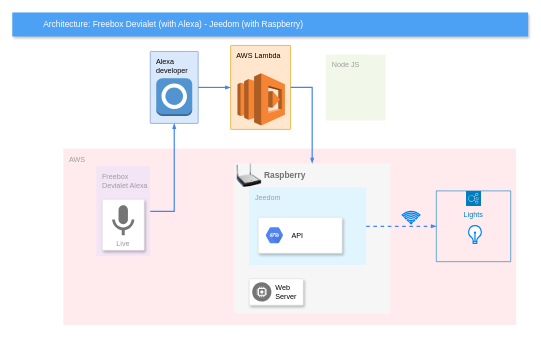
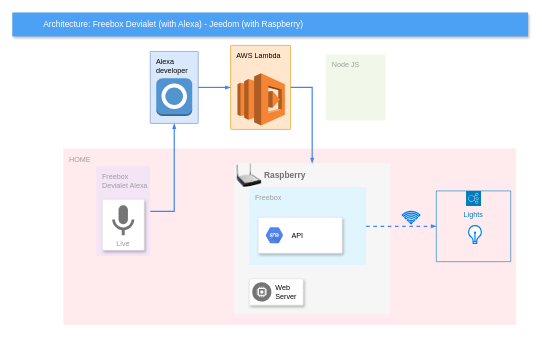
node "AWS": label "AWS" -> "HOME"
node "Jeedom": label "Jeedom" -> "Freebox"
